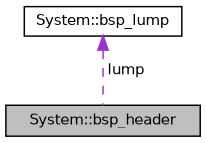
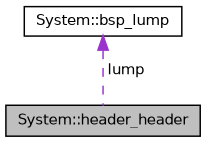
node "System::bsp_header": label "System::bsp_header" -> "System::header_header"
